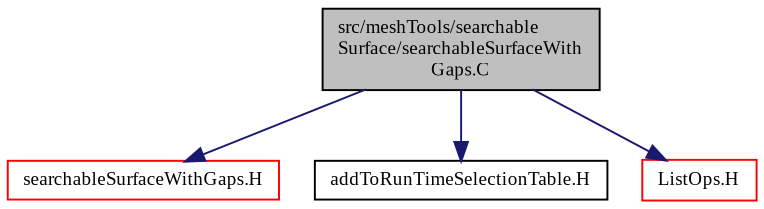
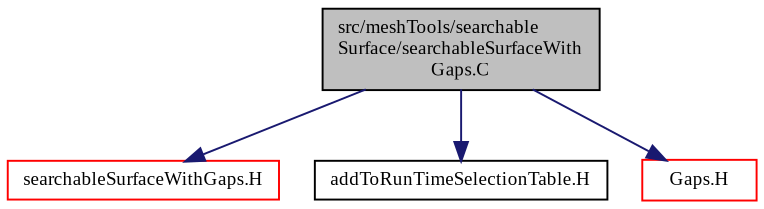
node "ListOps.H": label "ListOps.H" -> "Gaps.H"
